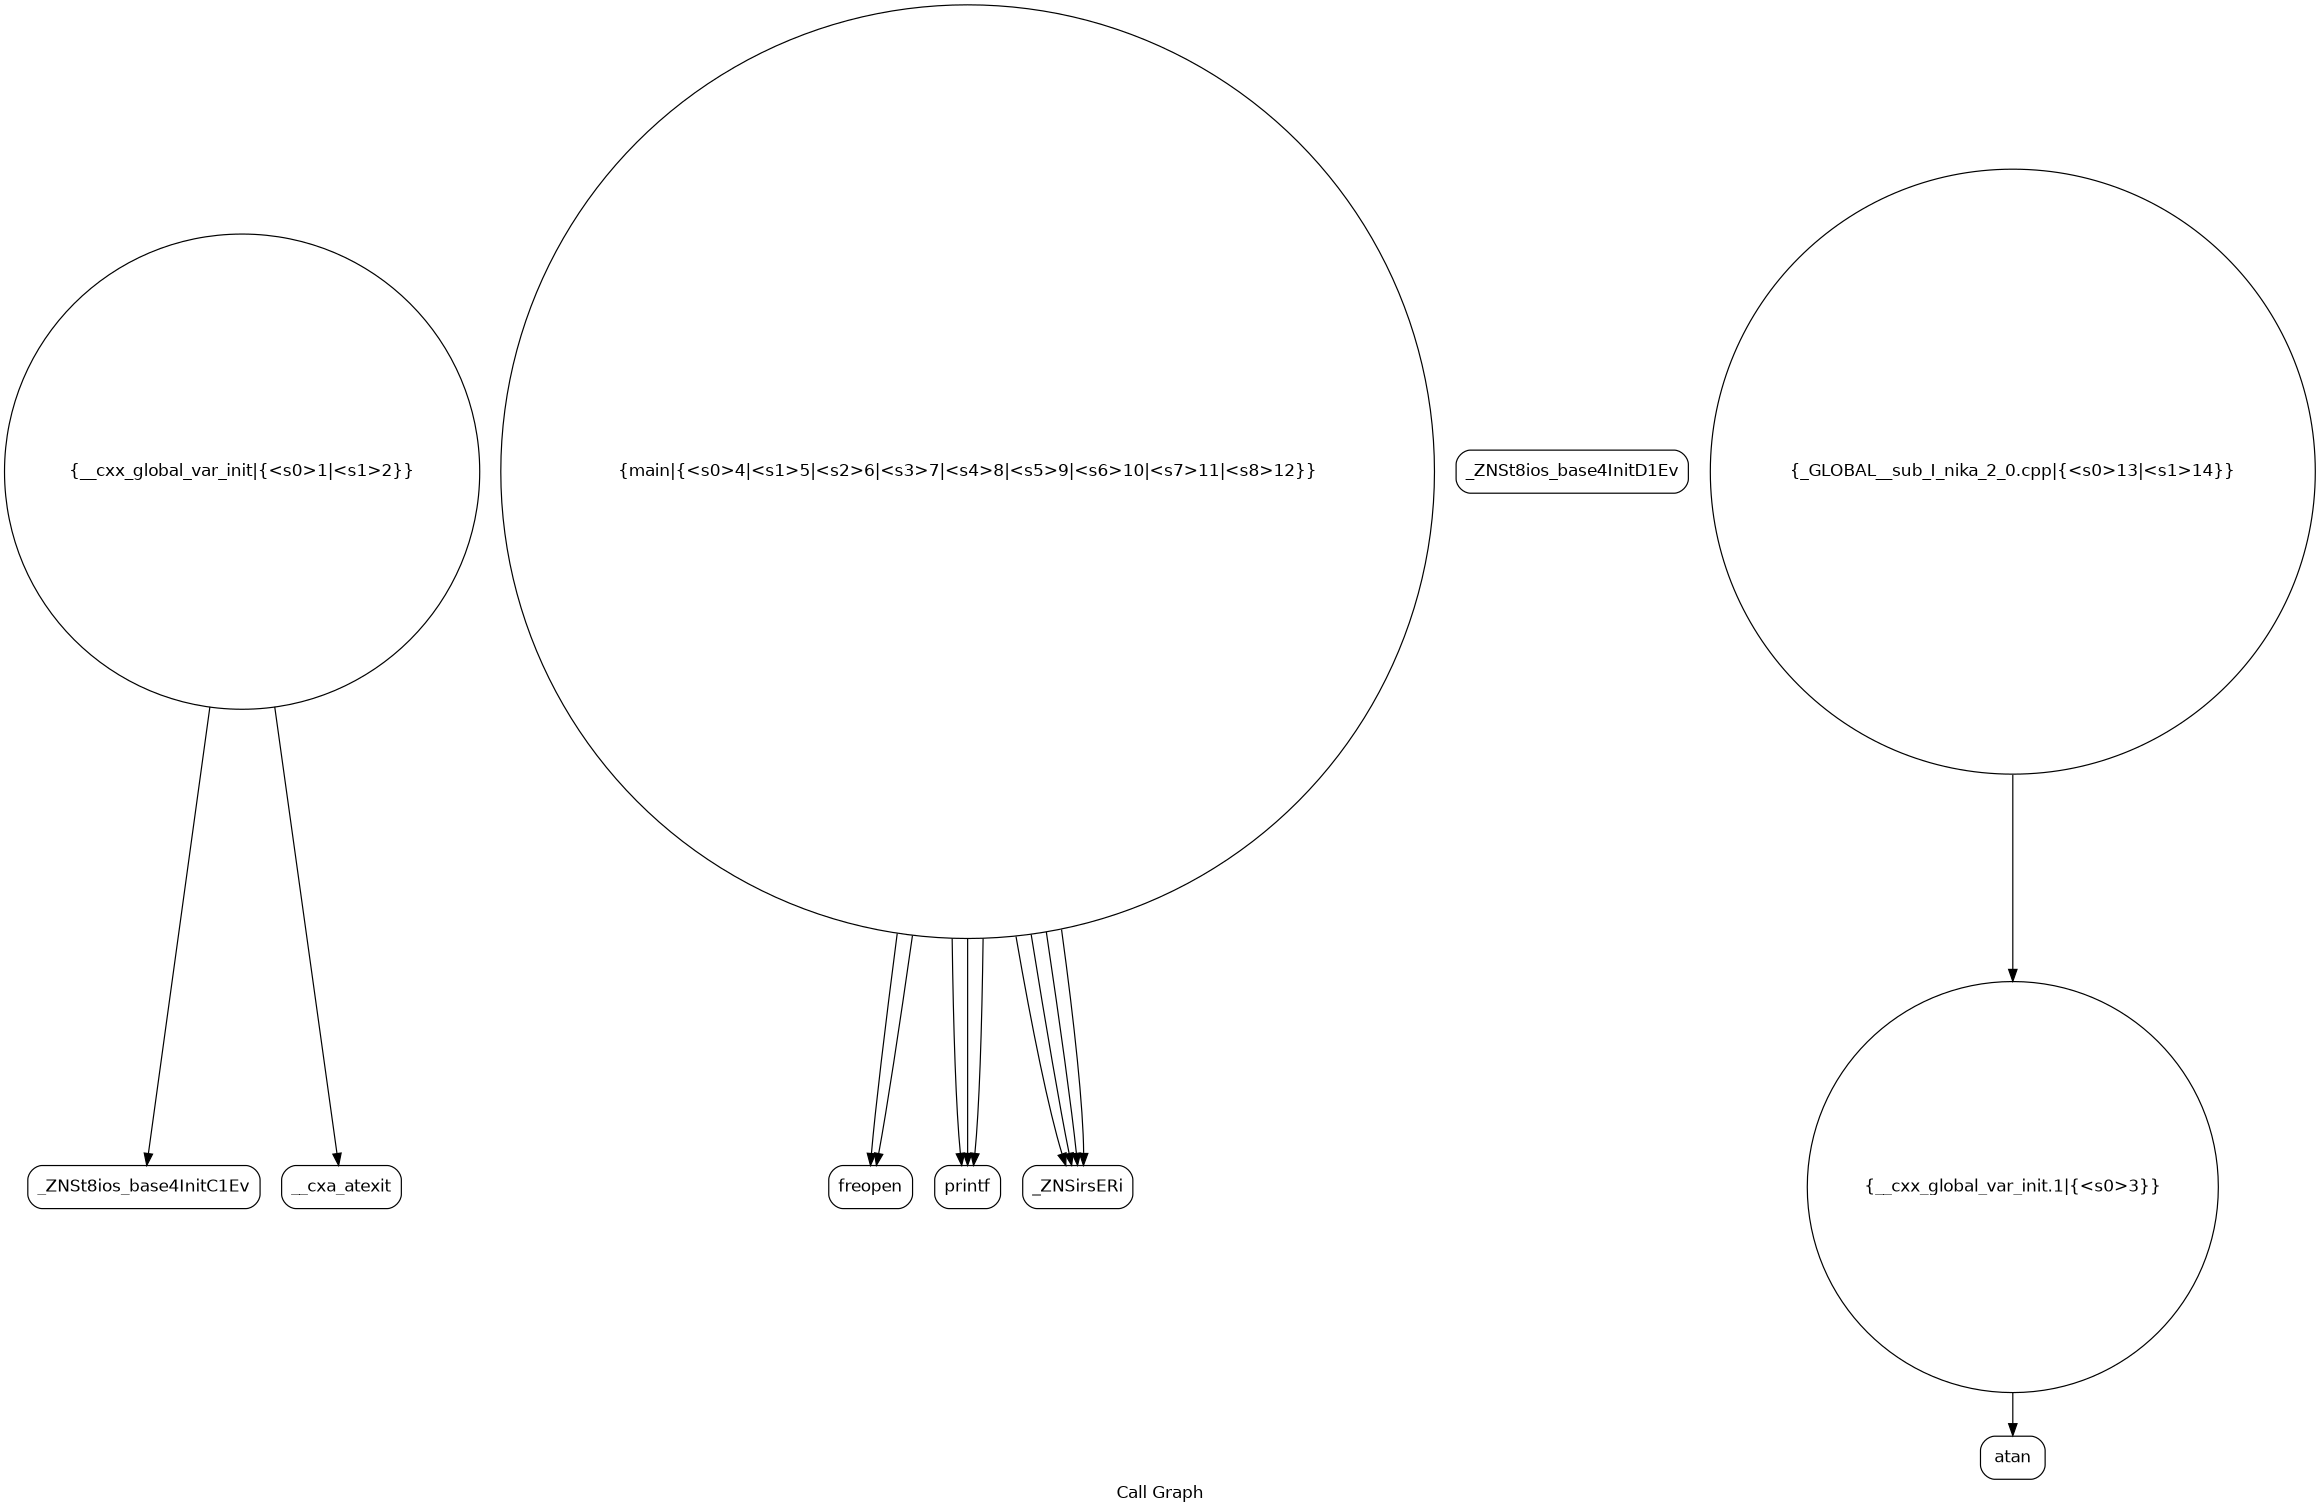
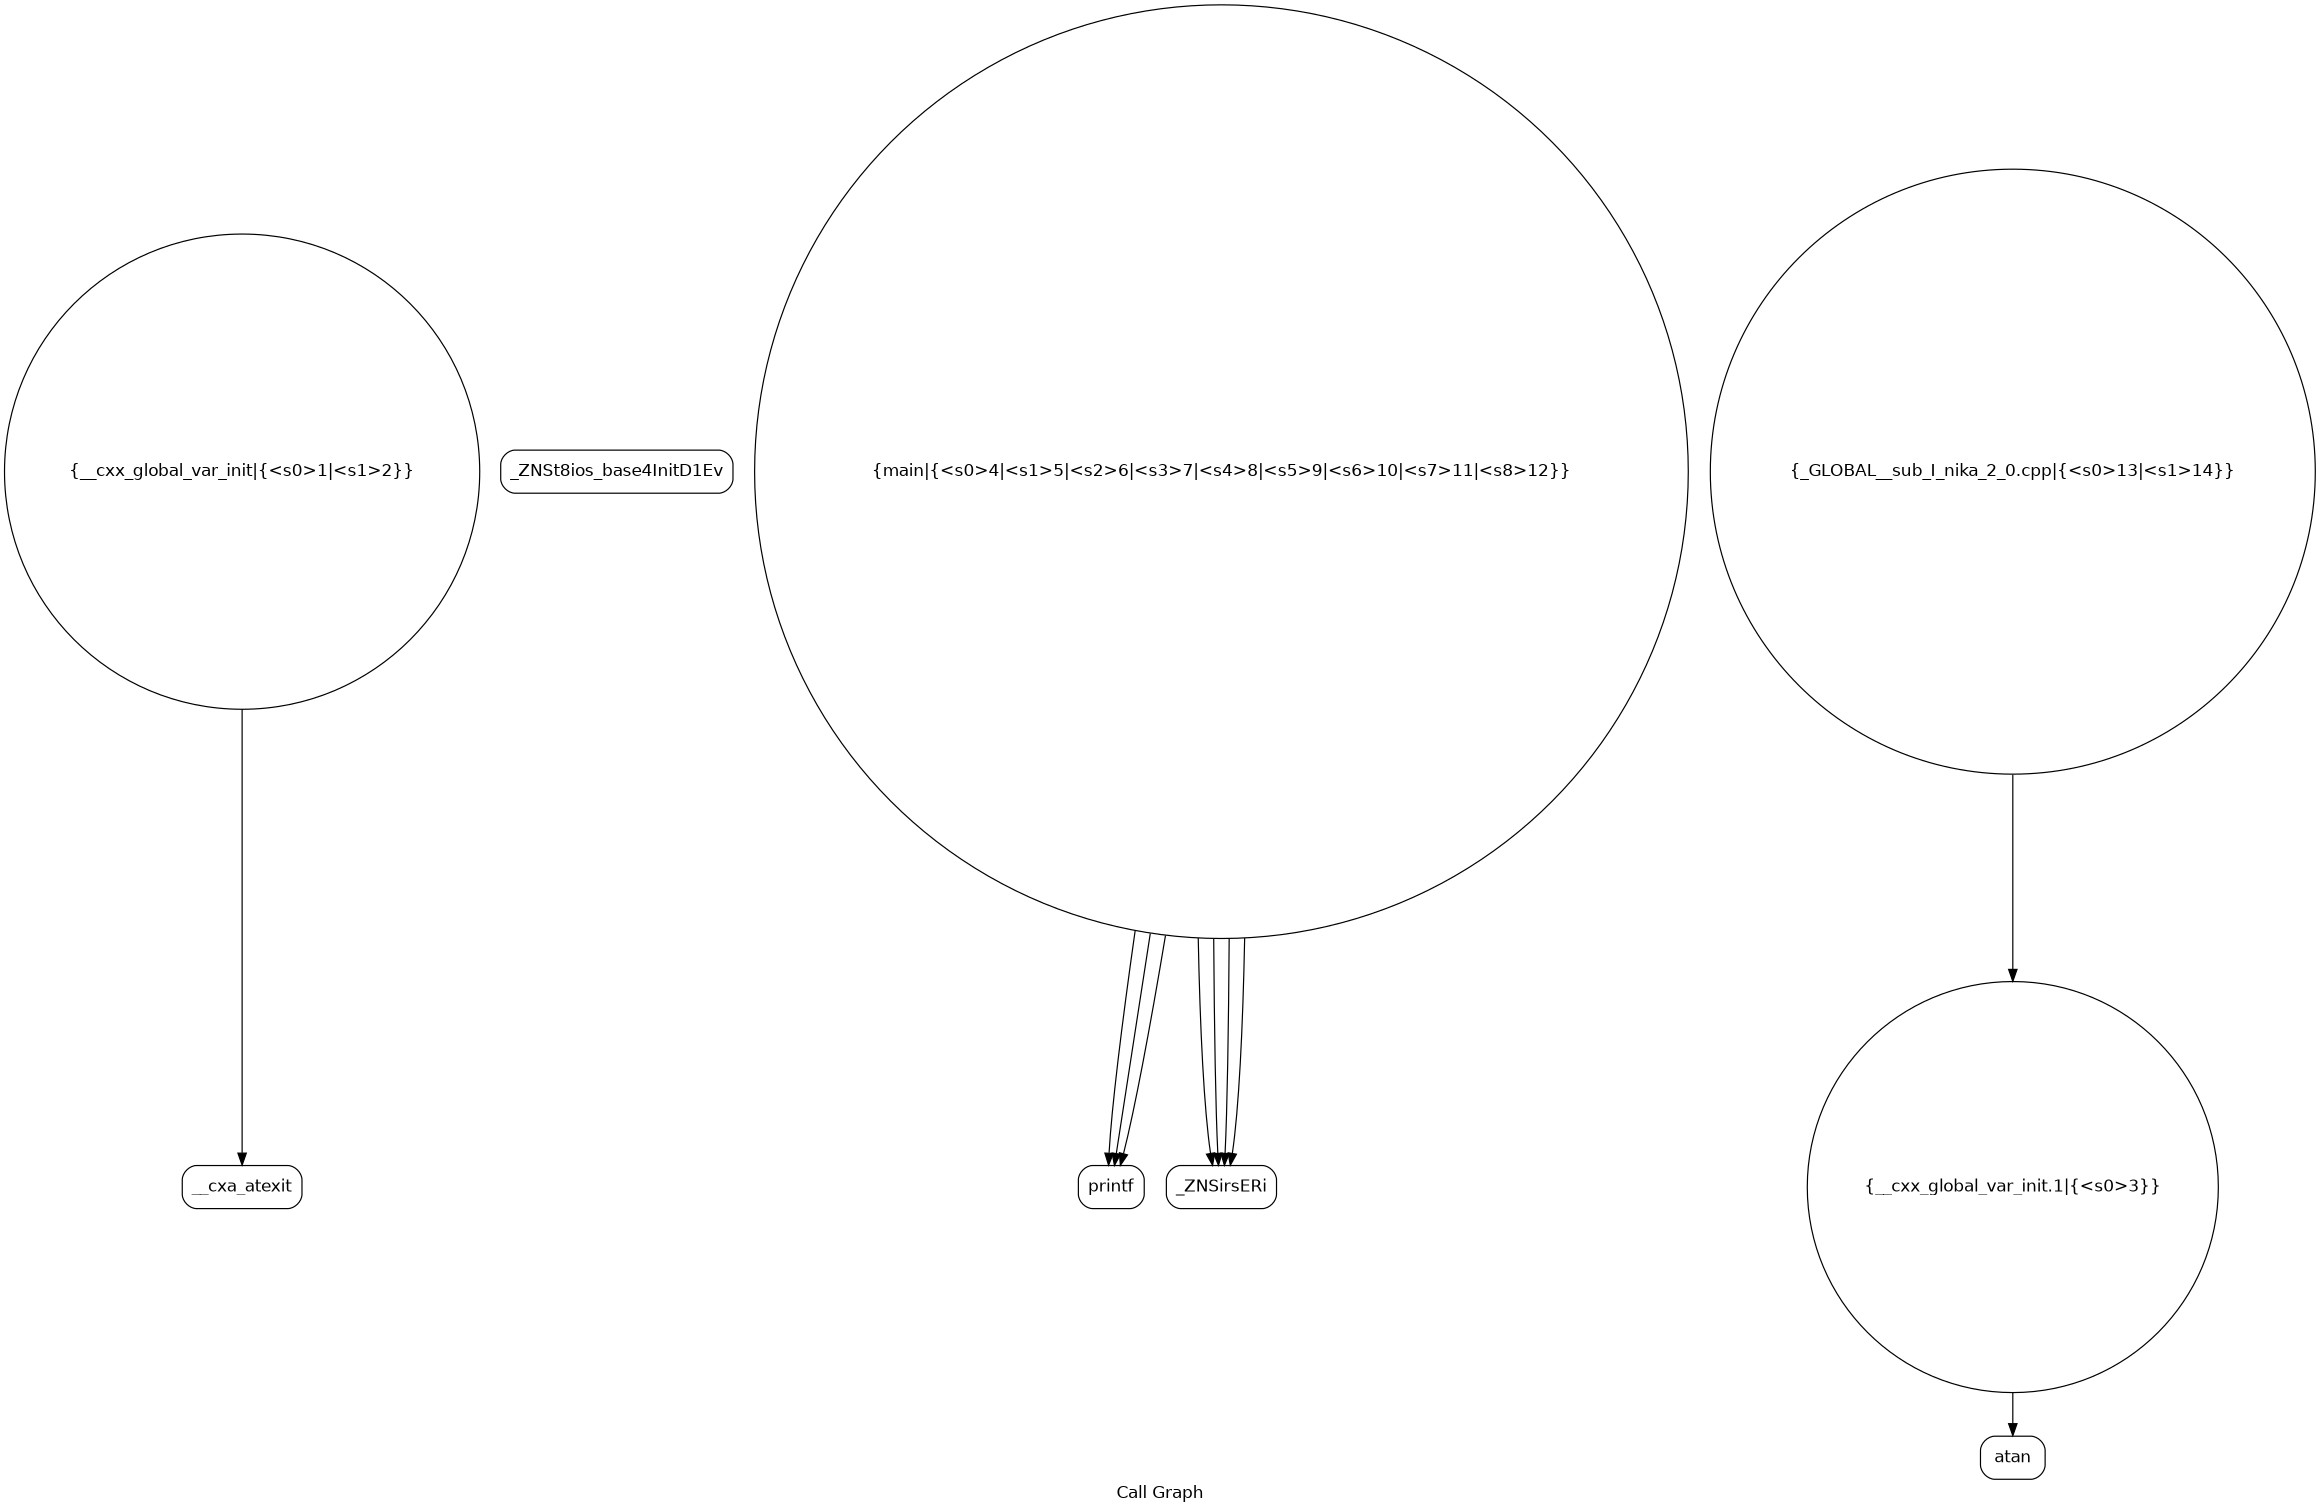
node "_ZNSt8ios_base4InitC1Ev": removed
node "freopen": removed
